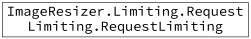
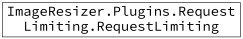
node "ImageResizer.Limiting.Request Limiting.RequestLimiting": label "ImageResizer.Limiting.Request Limiting.RequestLimiting" -> "ImageResizer.Plugins.Request Limiting.RequestLimiting"
